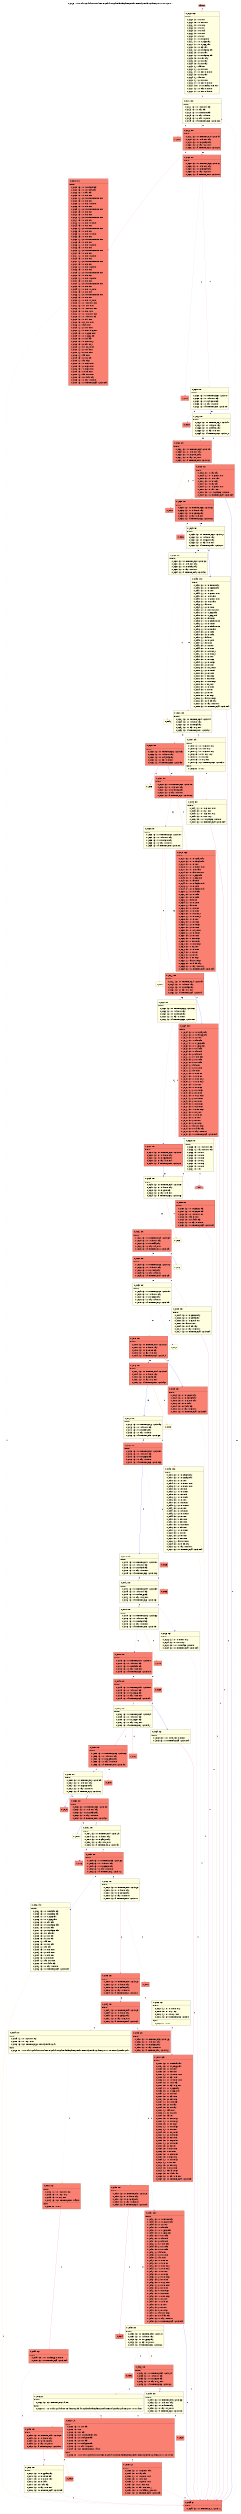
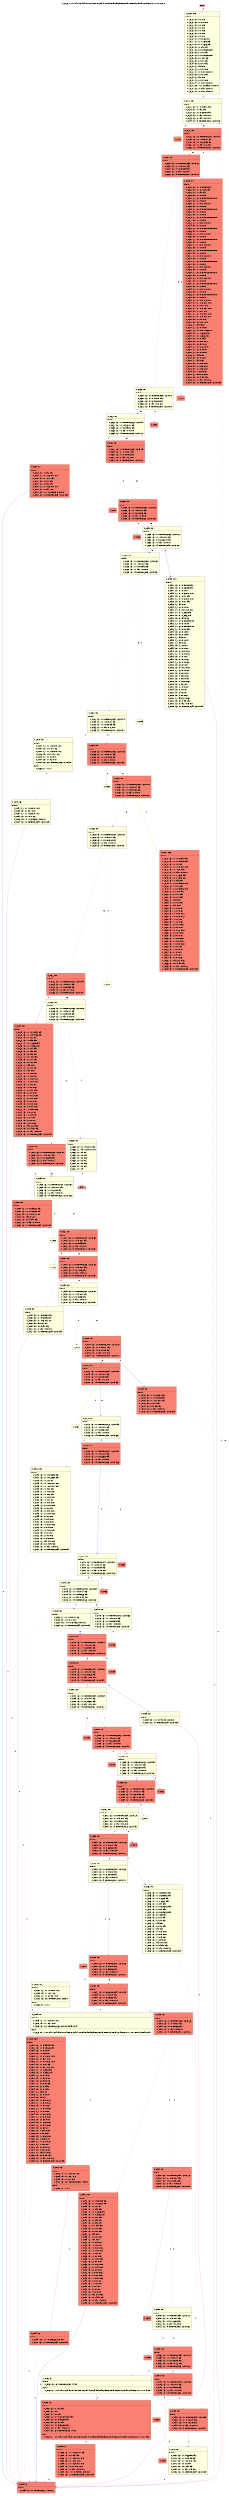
node "Desktop": label "Desktop" -> "Entry"
edge "0x4017b0 [28]" -> "0x4017cc [28]": now "0x402425 [25]" -> "0x4017cc [28]"
node "0x401970 [28]": fillcolor lightyellow -> salmon
